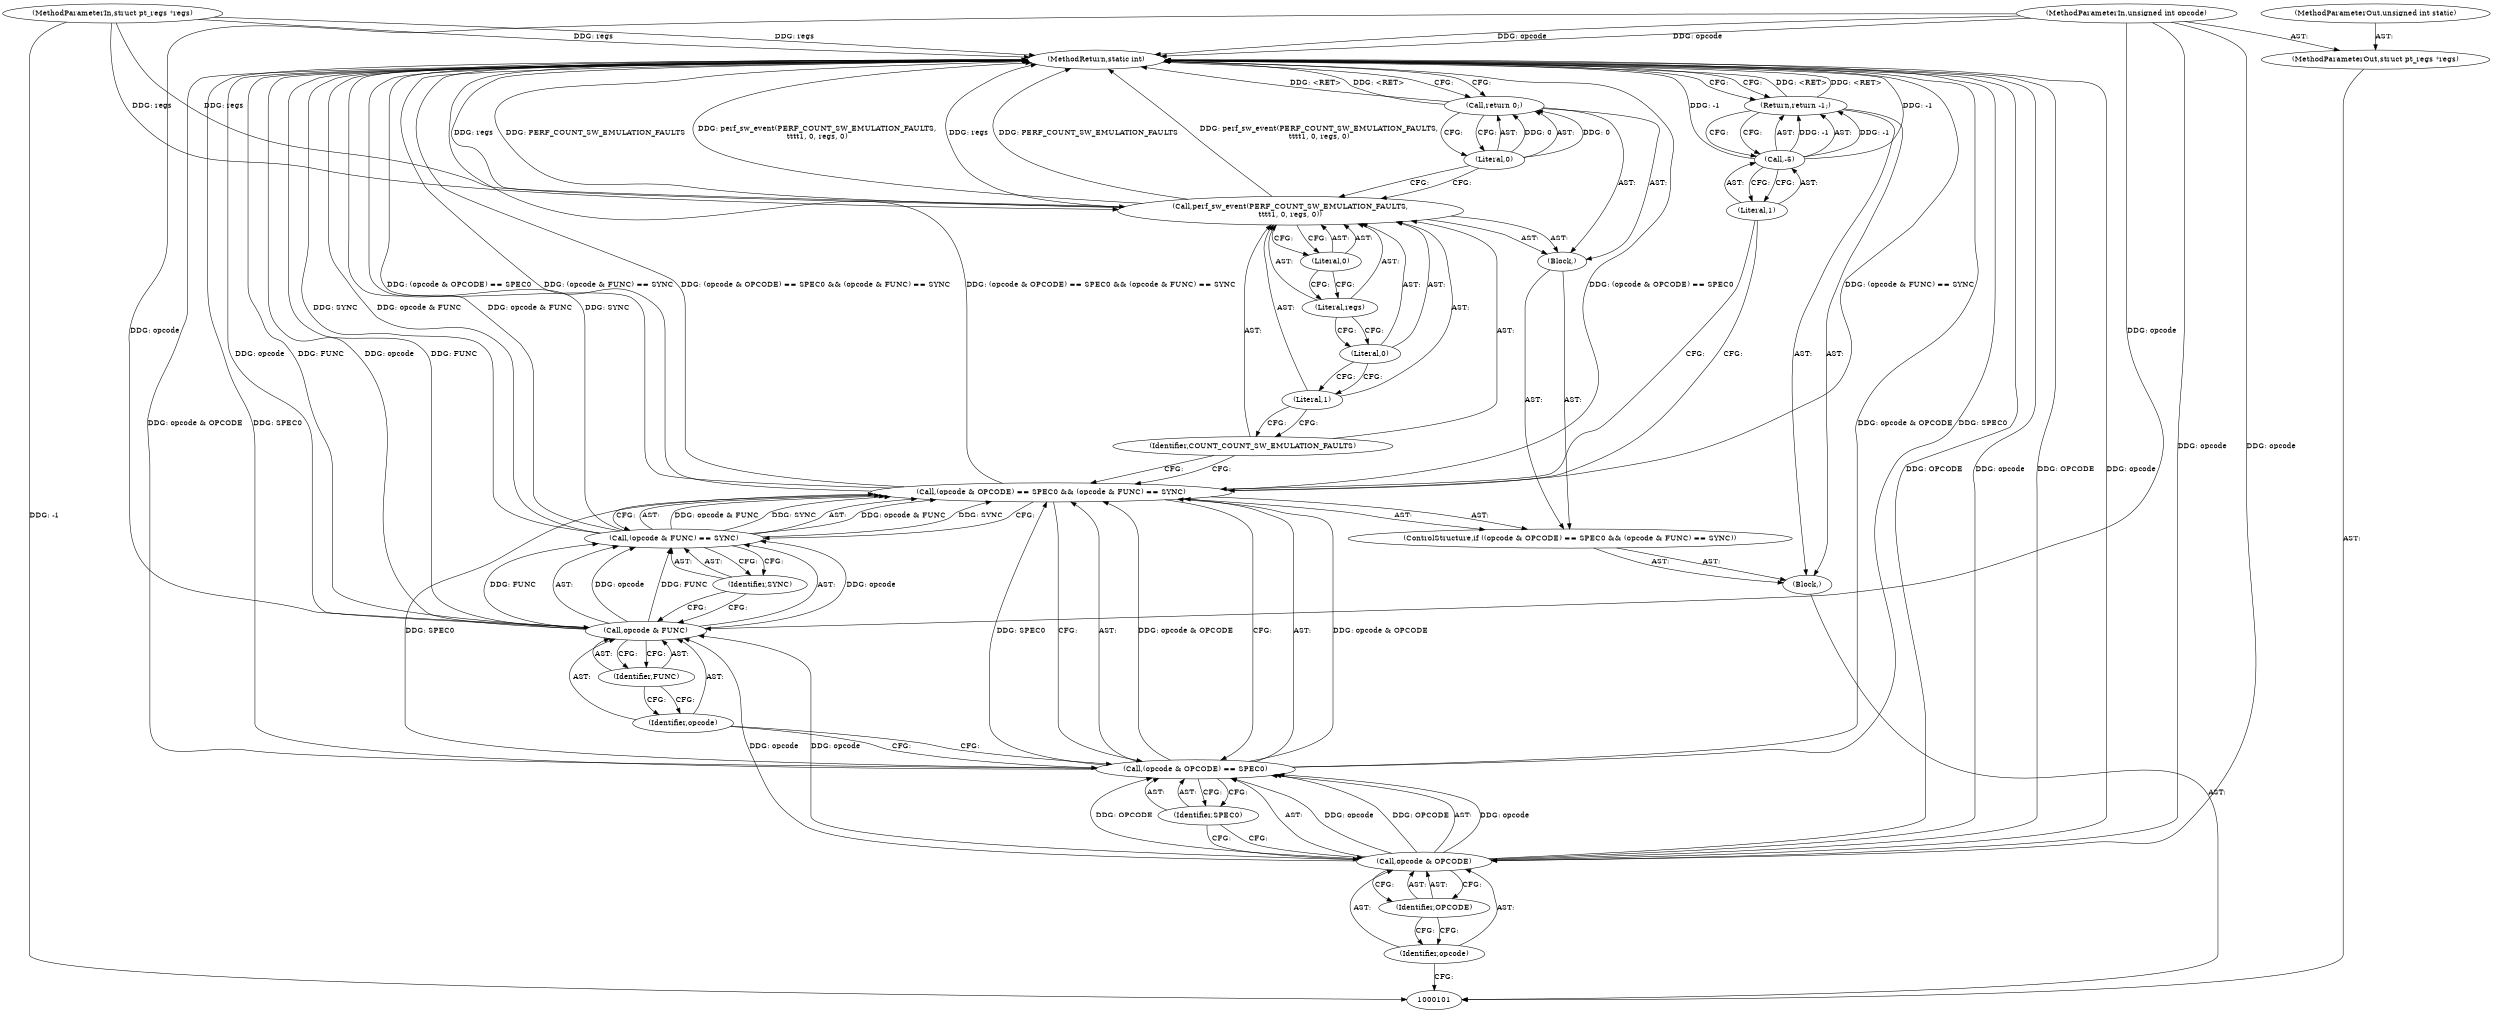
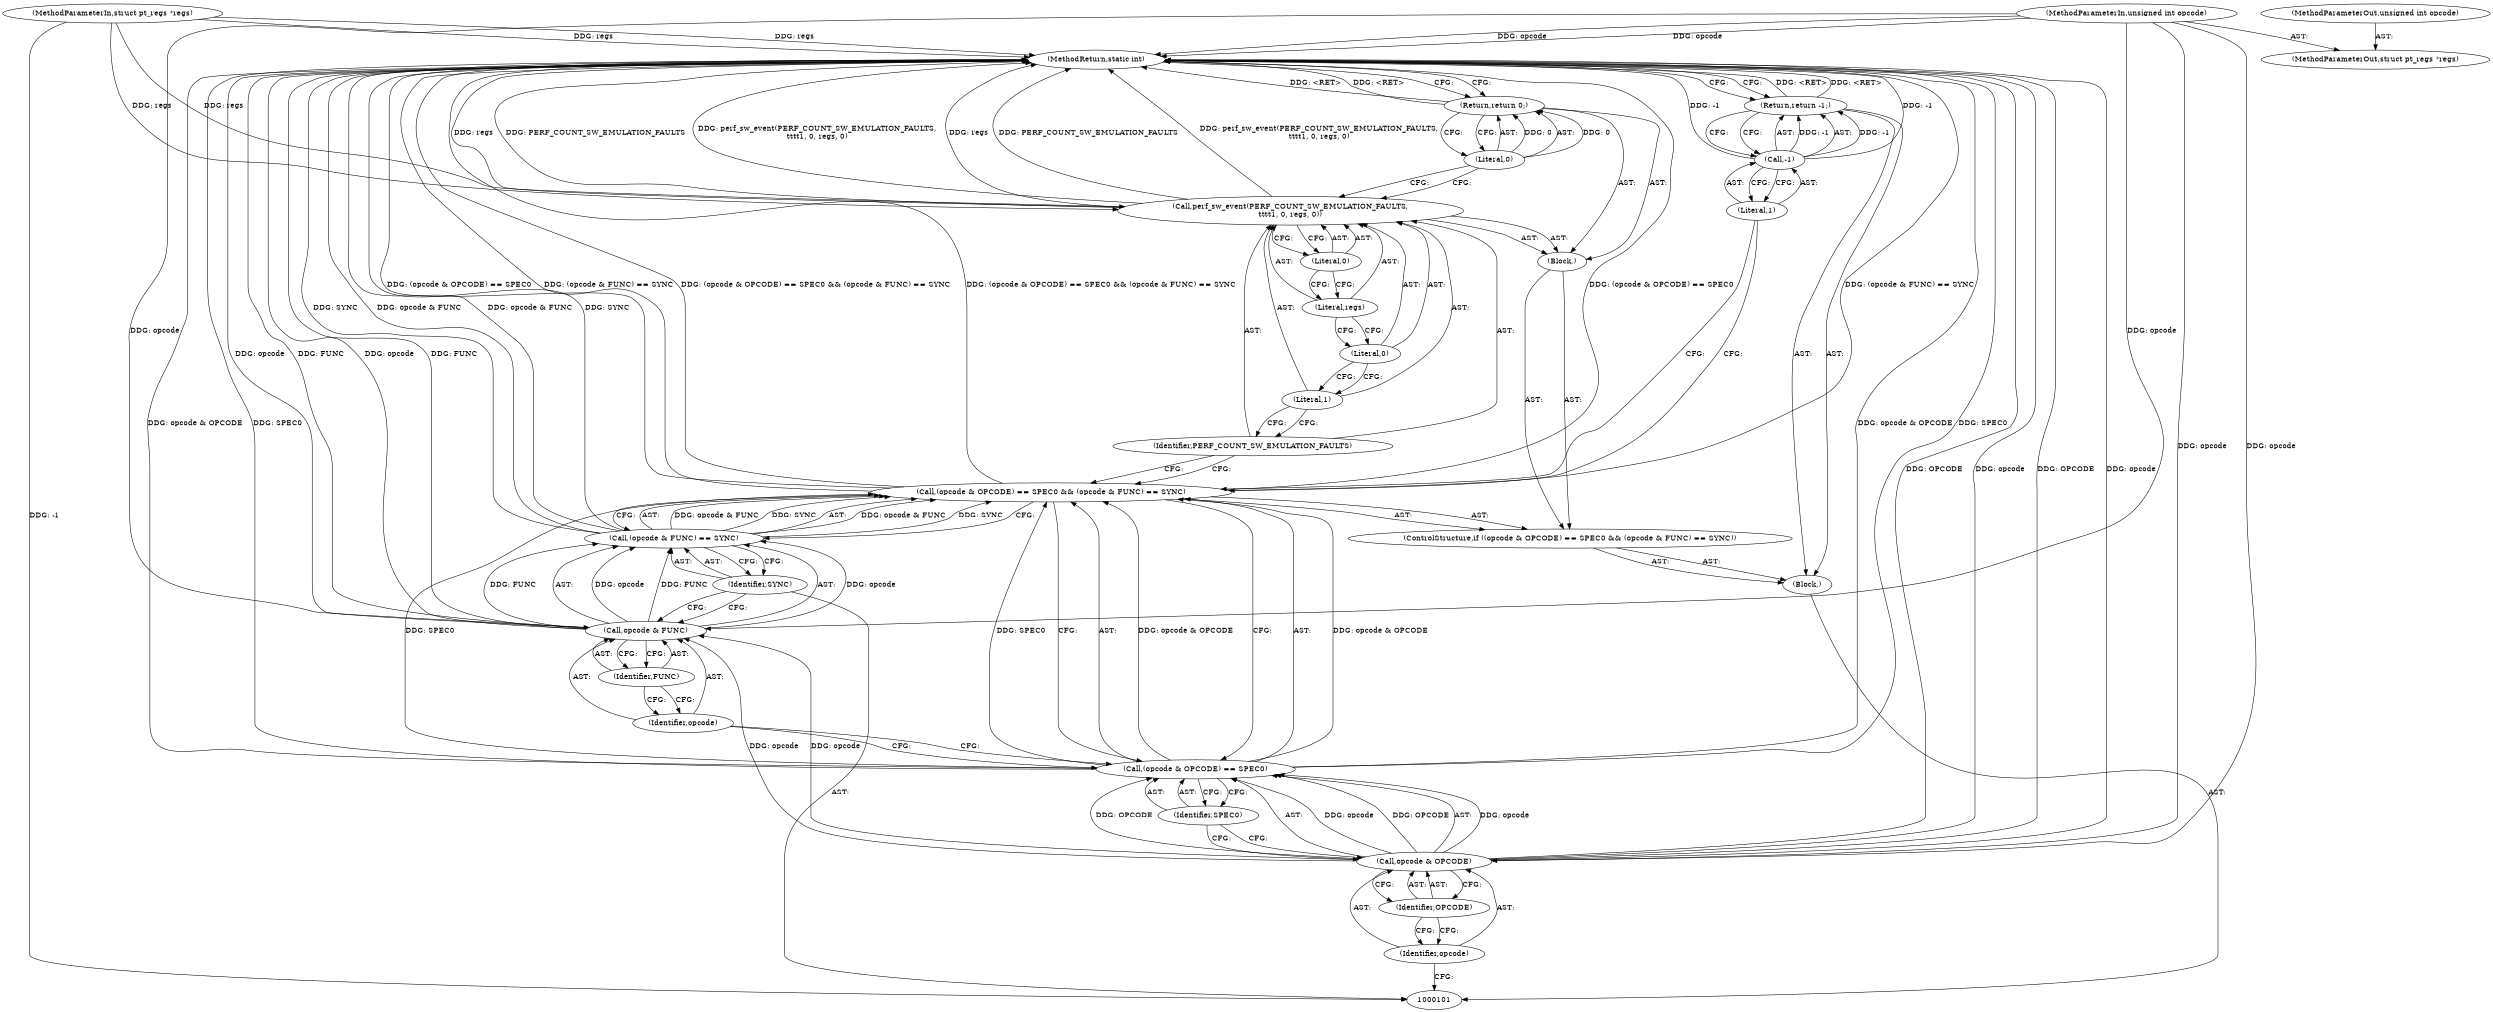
node "(MethodParameterOut,unsigned int static)": label "(MethodParameterOut,unsigned int static)" -> "(MethodParameterOut,unsigned int opcode)"
node "(Call,return 0;)": label "(Call,return 0;)" -> "(Return,return 0;)"
node "(Call,-5)": label "(Call,-5)" -> "(Call,-1)"
node "(Identifier,COUNT_COUNT_SW_EMULATION_FAULTS)": label "(Identifier,COUNT_COUNT_SW_EMULATION_FAULTS)" -> "(Identifier,PERF_COUNT_SW_EMULATION_FAULTS)"
edge "(MethodParameterOut,struct pt_regs *regs)" -> "1000101": now "(Identifier,SYNC)" -> "1000101"
